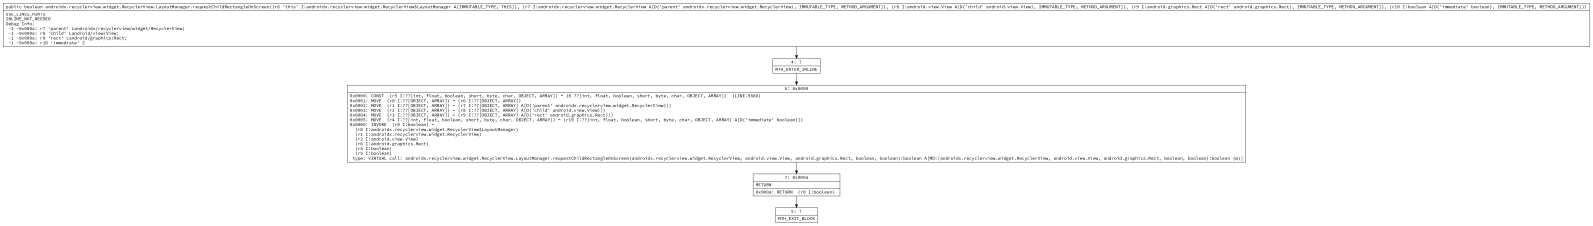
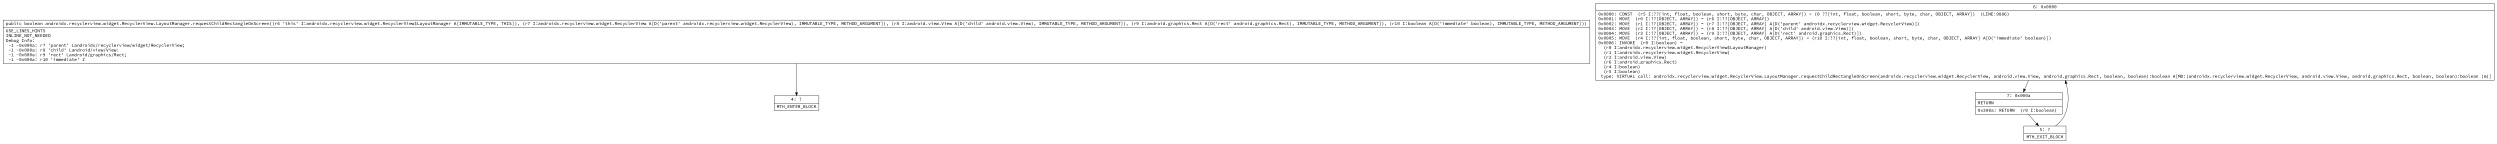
node "4: ?": text "MTH_ENTER_INLINE" -> "MTH_ENTER_BLOCK"
edge "4: ?" -> "6: 0x0000": now "5: ?" -> "6: 0x0000"
node "7: 0x000a": text "0x000a: RETURN  (r0 I:boolean)" -> "0x300a: RETURN  (r0 I:boolean)"
